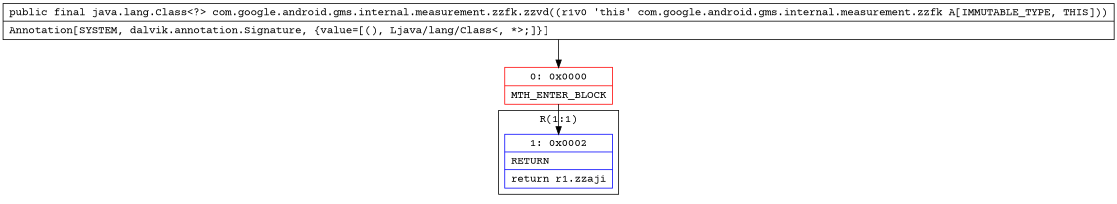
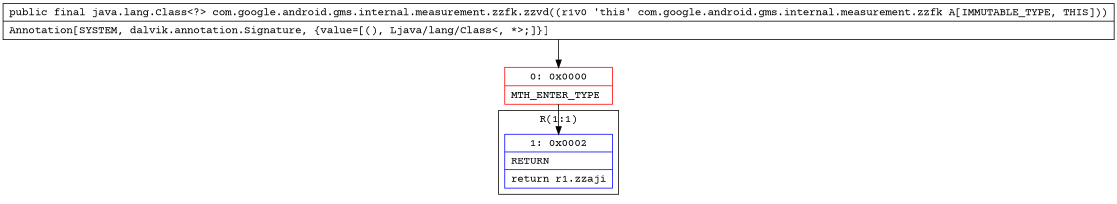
node "0: 0x0000": text "MTH_ENTER_BLOCK" -> "MTH_ENTER_TYPE"
